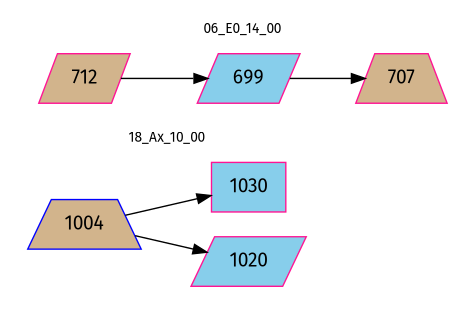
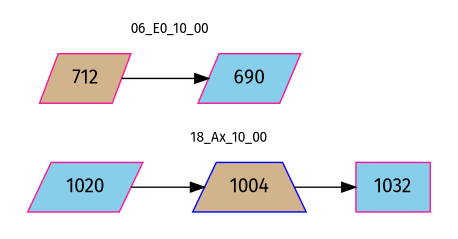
cluster "06_E0_14_00": label "06_E0_14_00" -> "06_E0_10_00"
node "699": label "699" -> "690"
node "707": removed
node "1030": label "1030" -> "1032"
edge "1004" -> "1020": reversed
